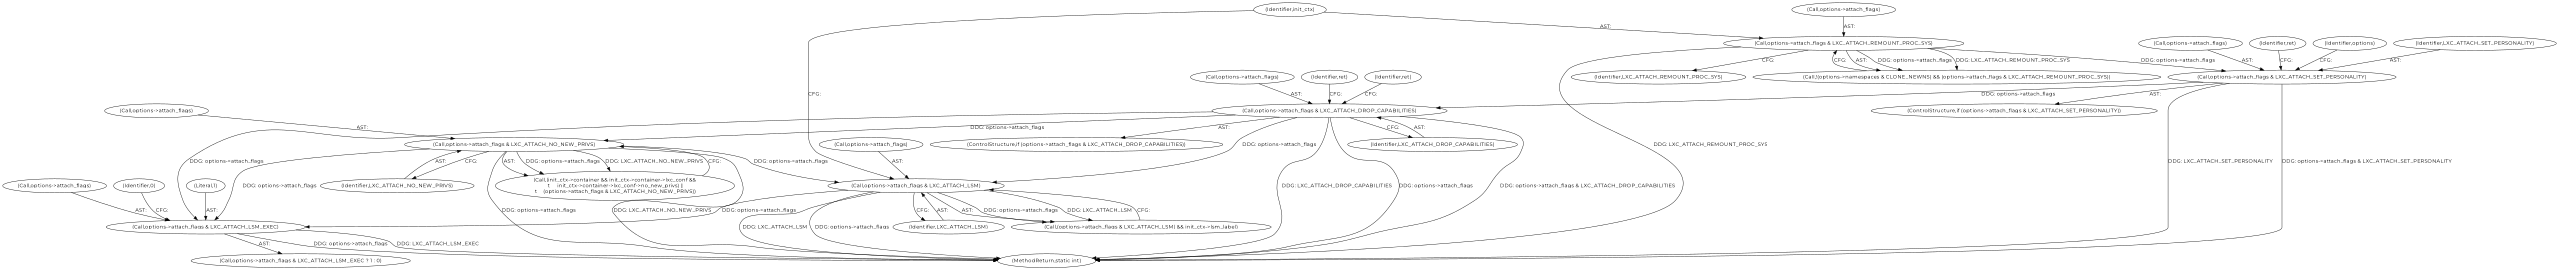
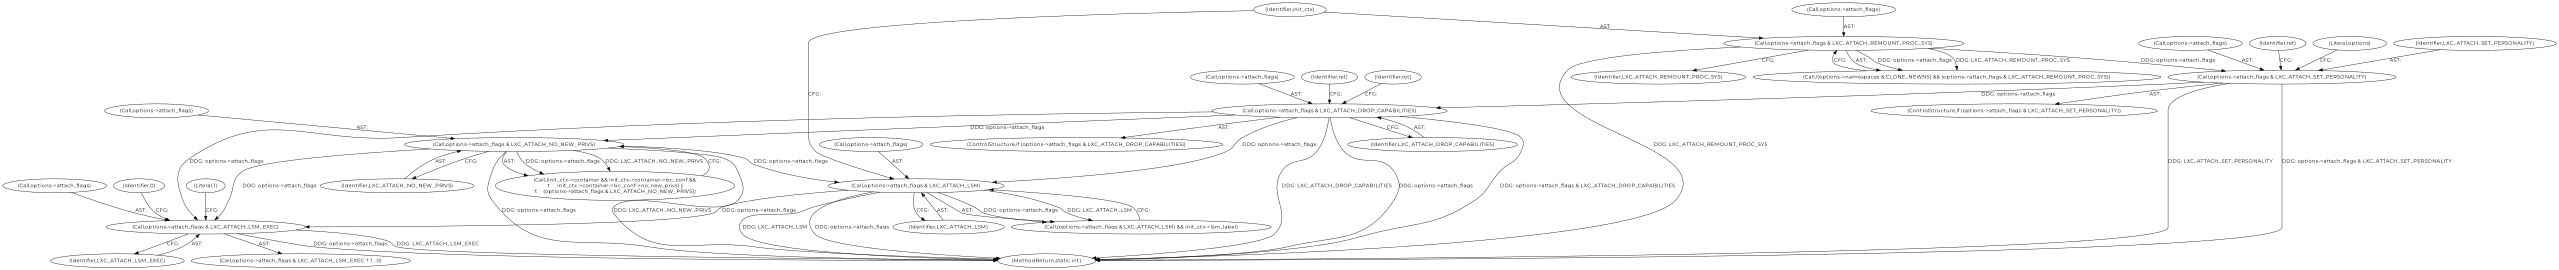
node "(Identifier,options)": label "(Identifier,options)" -> "(Literal,options)"
edge "(Literal,1)" -> "(Call,options->attach_flags & LXC_ATTACH_LSM_EXEC)": label "AST: " -> "CFG: "
node "(Identifier,LXC_ATTACH_LSM_EXEC)": added
